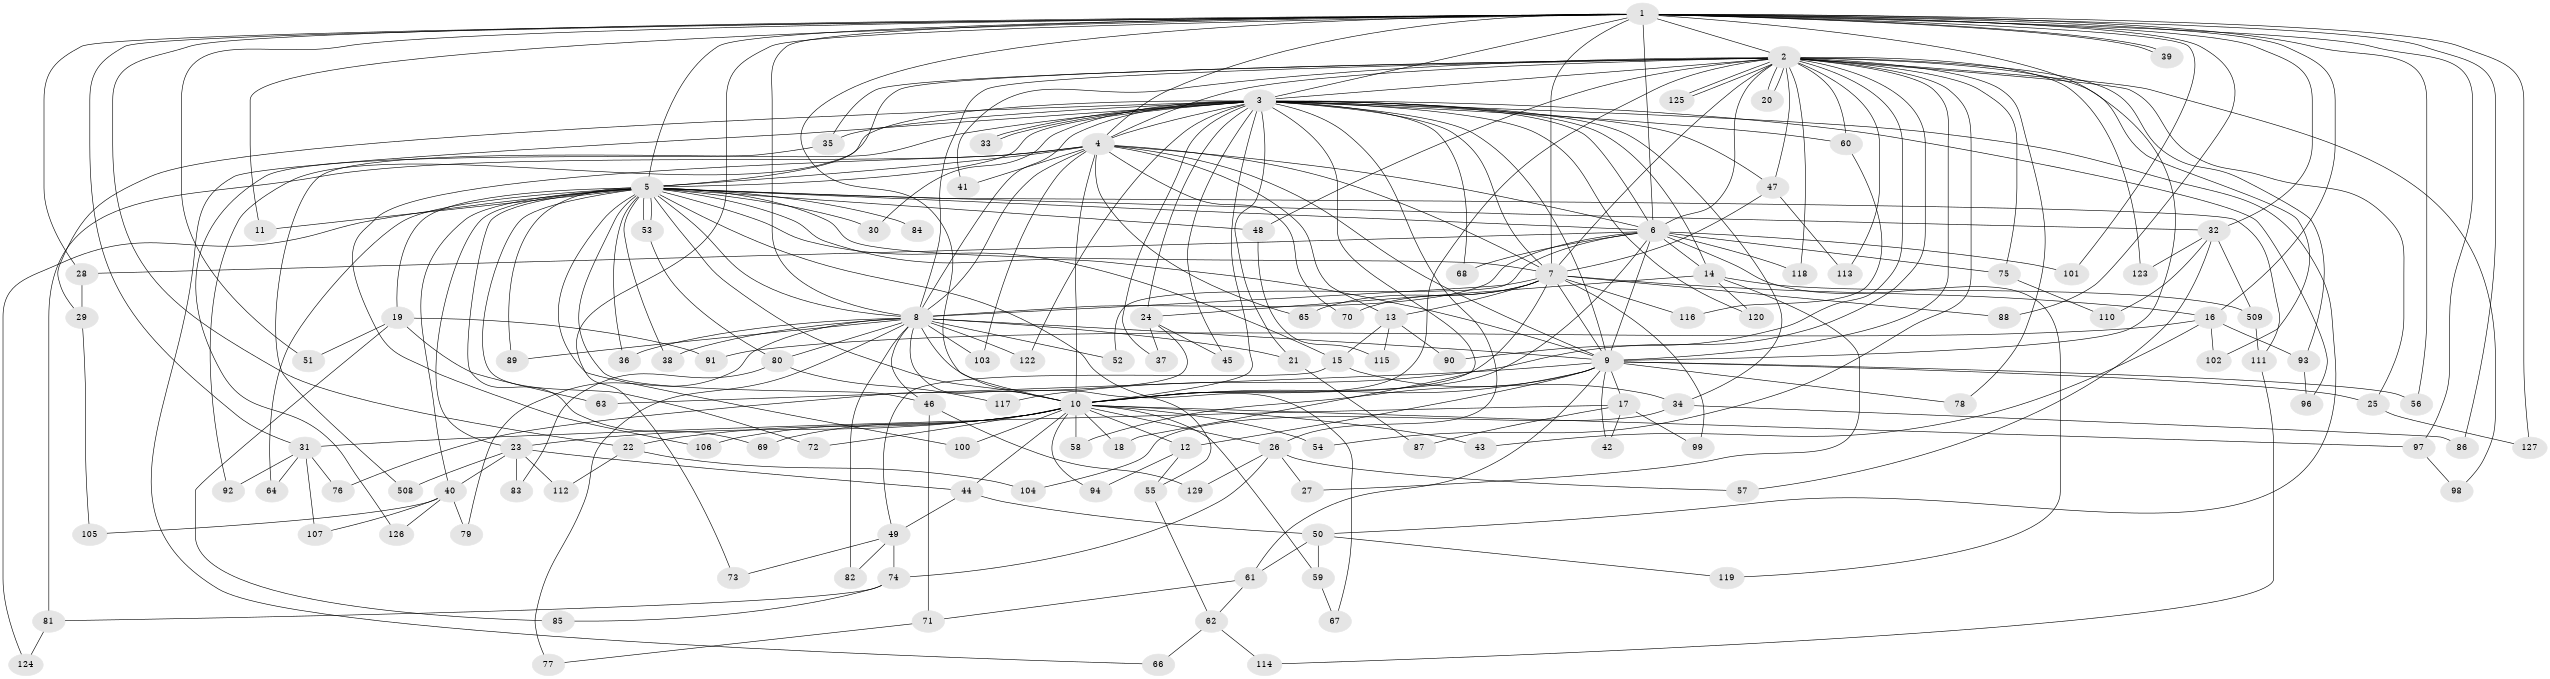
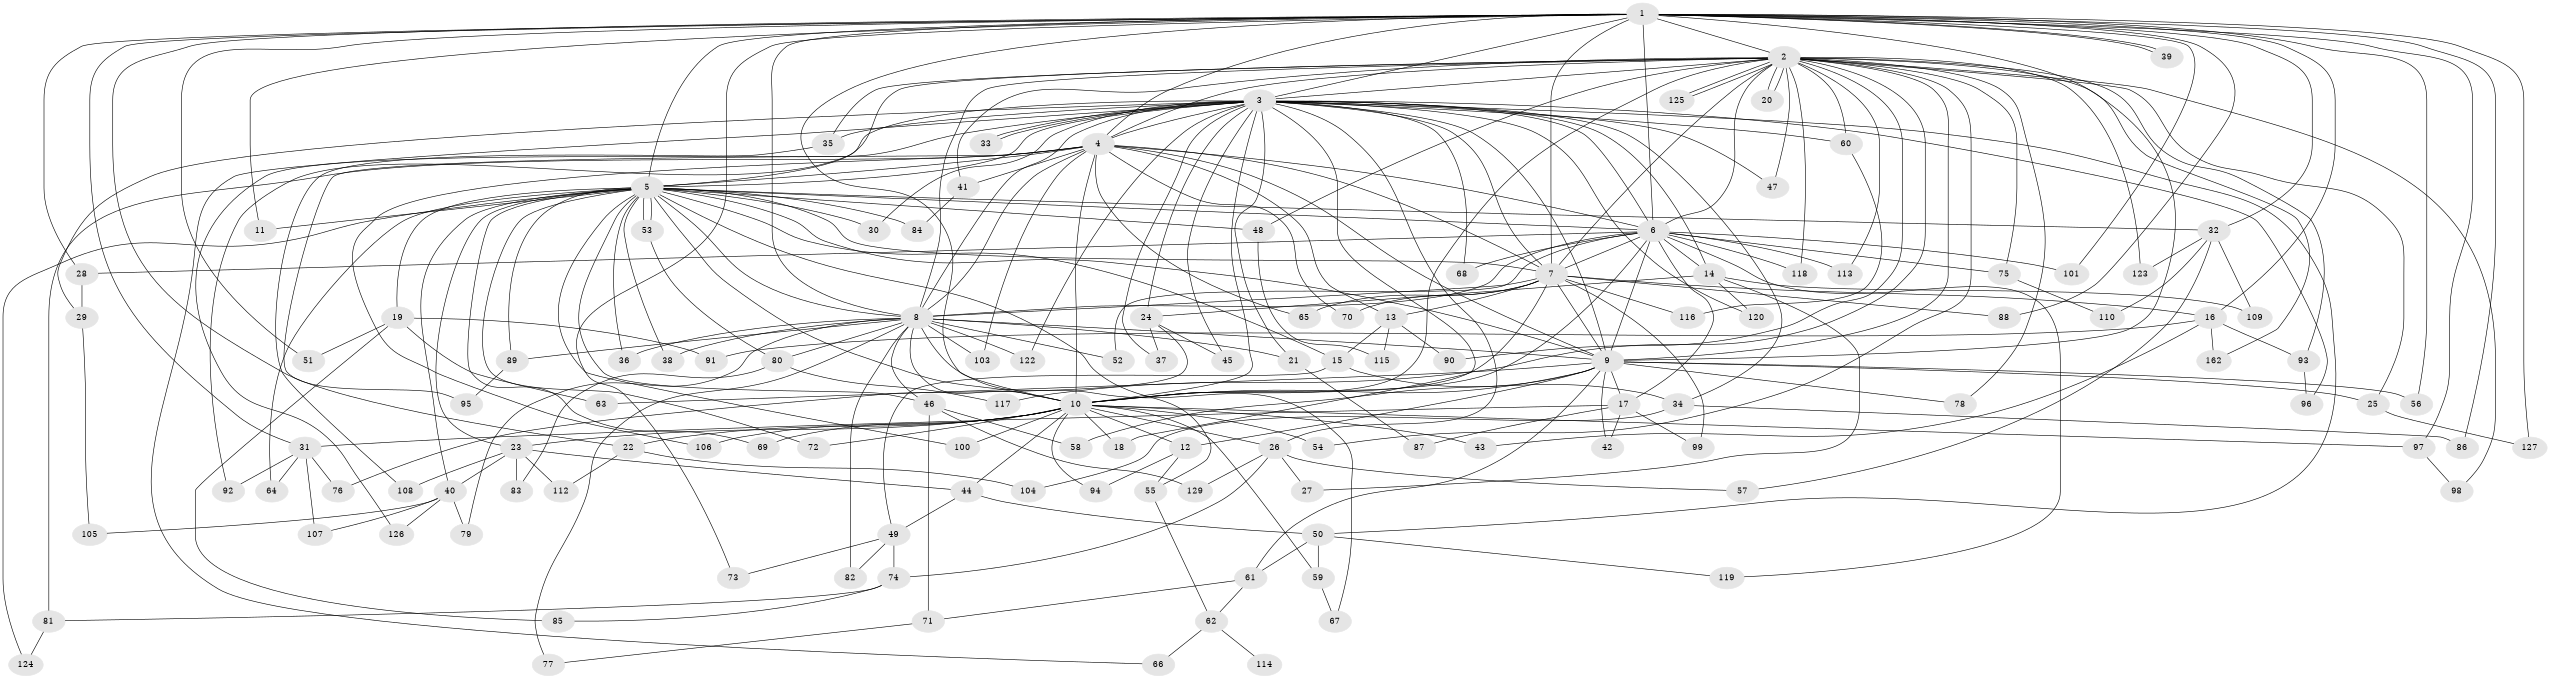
edge "41" -- "84": added
edge "47" -- "113": now "6" -- "113"
edge "47" -- "7": now "6" -- "7"
node "509": label "509" -> "109"
edge "6" -- "17": added
node "102": label "102" -> "162"
node "111": removed
node "95": added
edge "10" -- "58": now "46" -- "58"
node "508": label "508" -> "108"
